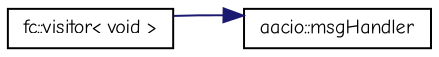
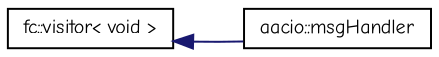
edge "fc::visitor< void >" -> "aacio::msgHandler": reversed
